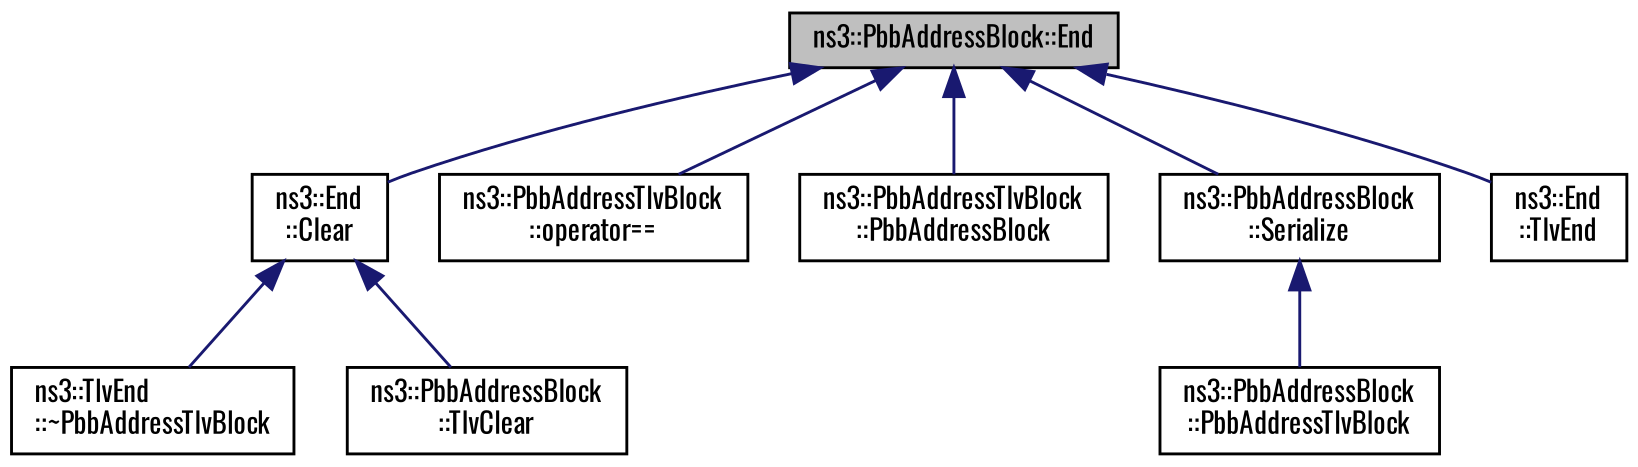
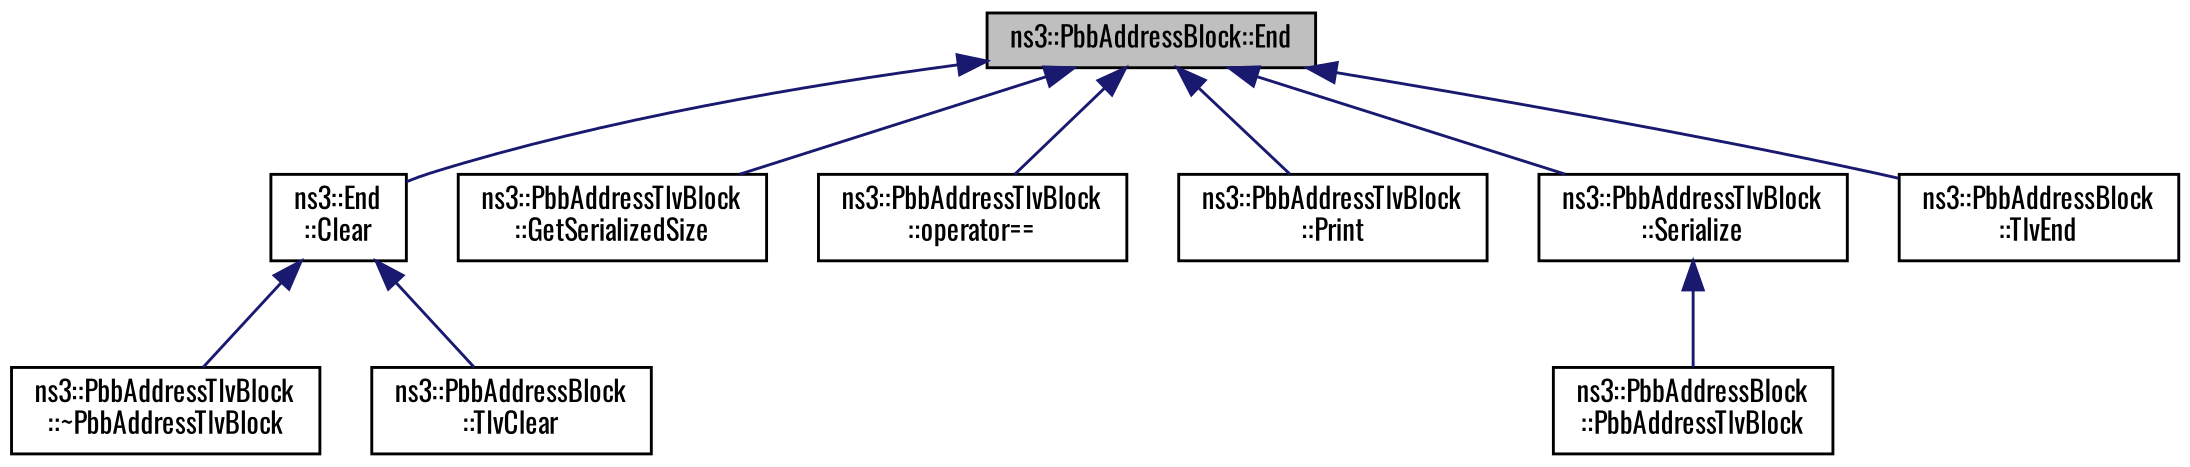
node "ns3::PbbAddressTlvBlock ::GetSerializedSize": added
node "ns3::PbbAddressTlvBlock ::PbbAddressBlock": label "ns3::PbbAddressTlvBlock ::PbbAddressBlock" -> "ns3::PbbAddressTlvBlock ::Print"
node "ns3::PbbAddressBlock ::Serialize": label "ns3::PbbAddressBlock ::Serialize" -> "ns3::PbbAddressTlvBlock ::Serialize"
node "ns3::End ::TlvEnd": label "ns3::End ::TlvEnd" -> "ns3::PbbAddressBlock ::TlvEnd"
node "ns3::TlvEnd ::~PbbAddressTlvBlock": label "ns3::TlvEnd ::~PbbAddressTlvBlock" -> "ns3::PbbAddressTlvBlock ::~PbbAddressTlvBlock"
